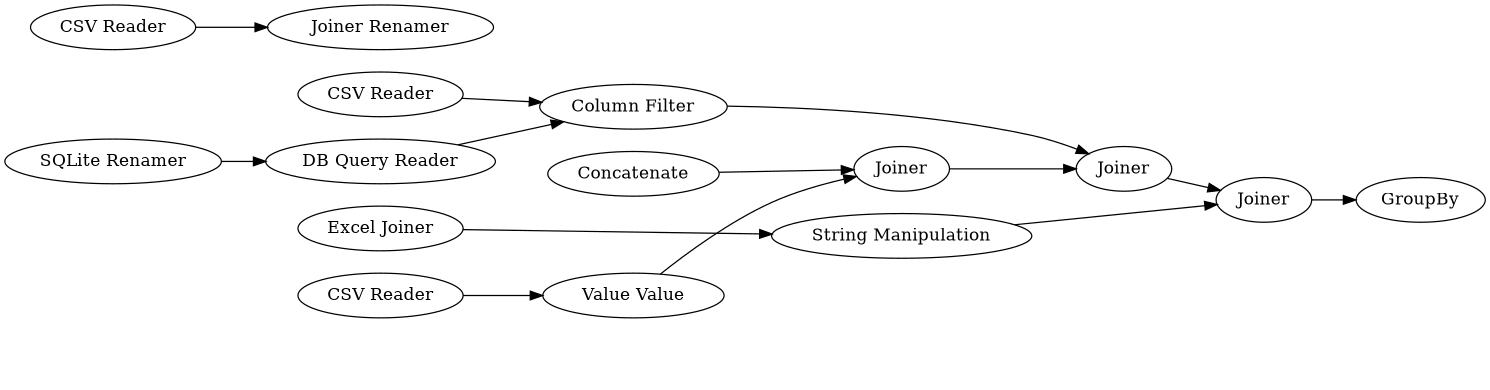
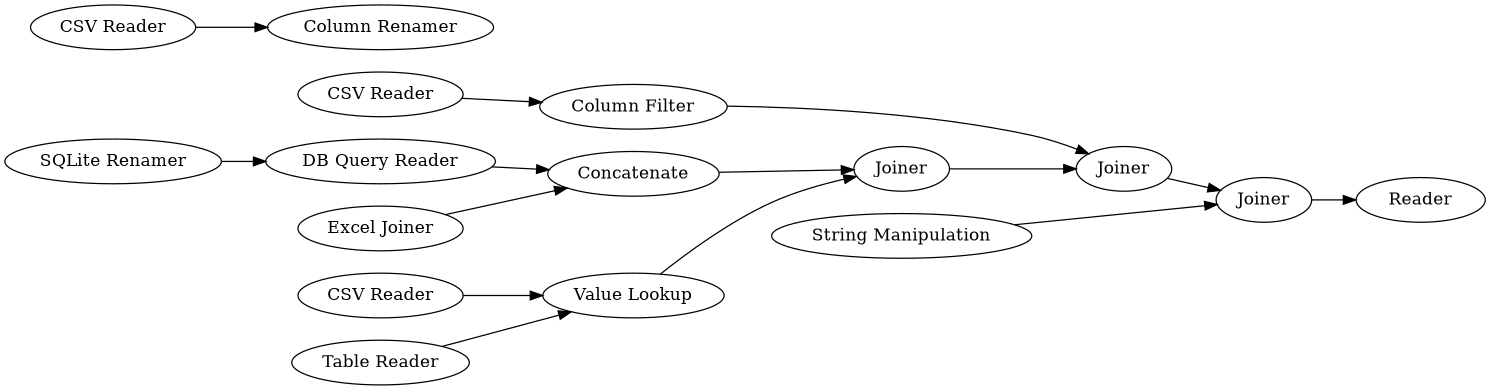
node "Joiner Renamer": label "Joiner Renamer" -> "Column Renamer"
edge "DB Query Reader" -> "Column Filter": now "DB Query Reader" -> "Concatenate"
node "GroupBy": label "GroupBy" -> "Reader"
edge "Excel Joiner" -> "String Manipulation": now "Excel Joiner" -> "Concatenate"
node "Value Value": label "Value Value" -> "Value Lookup"
node "Table Reader": added
